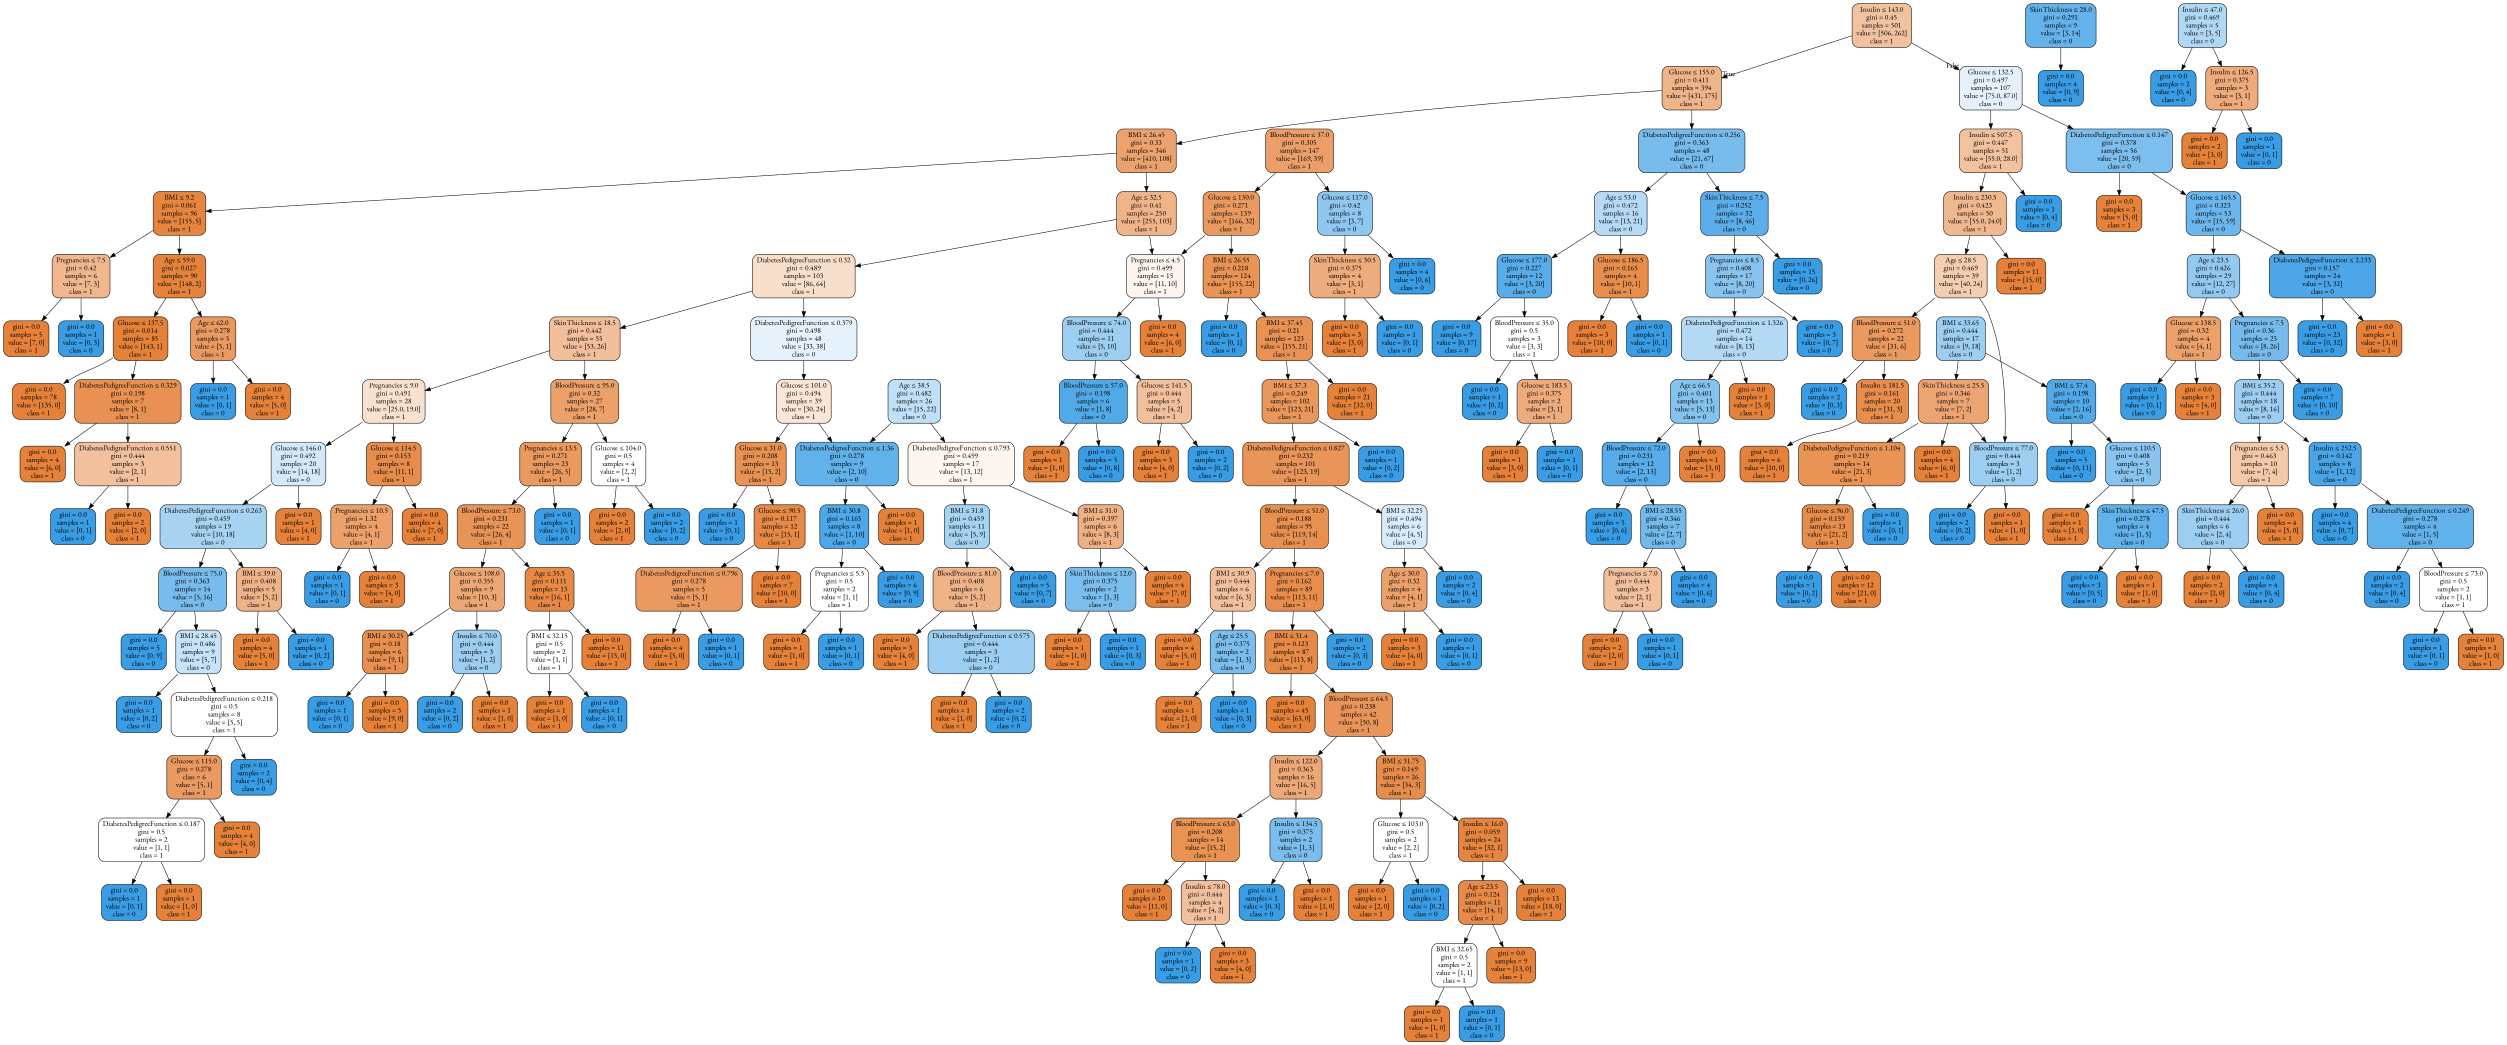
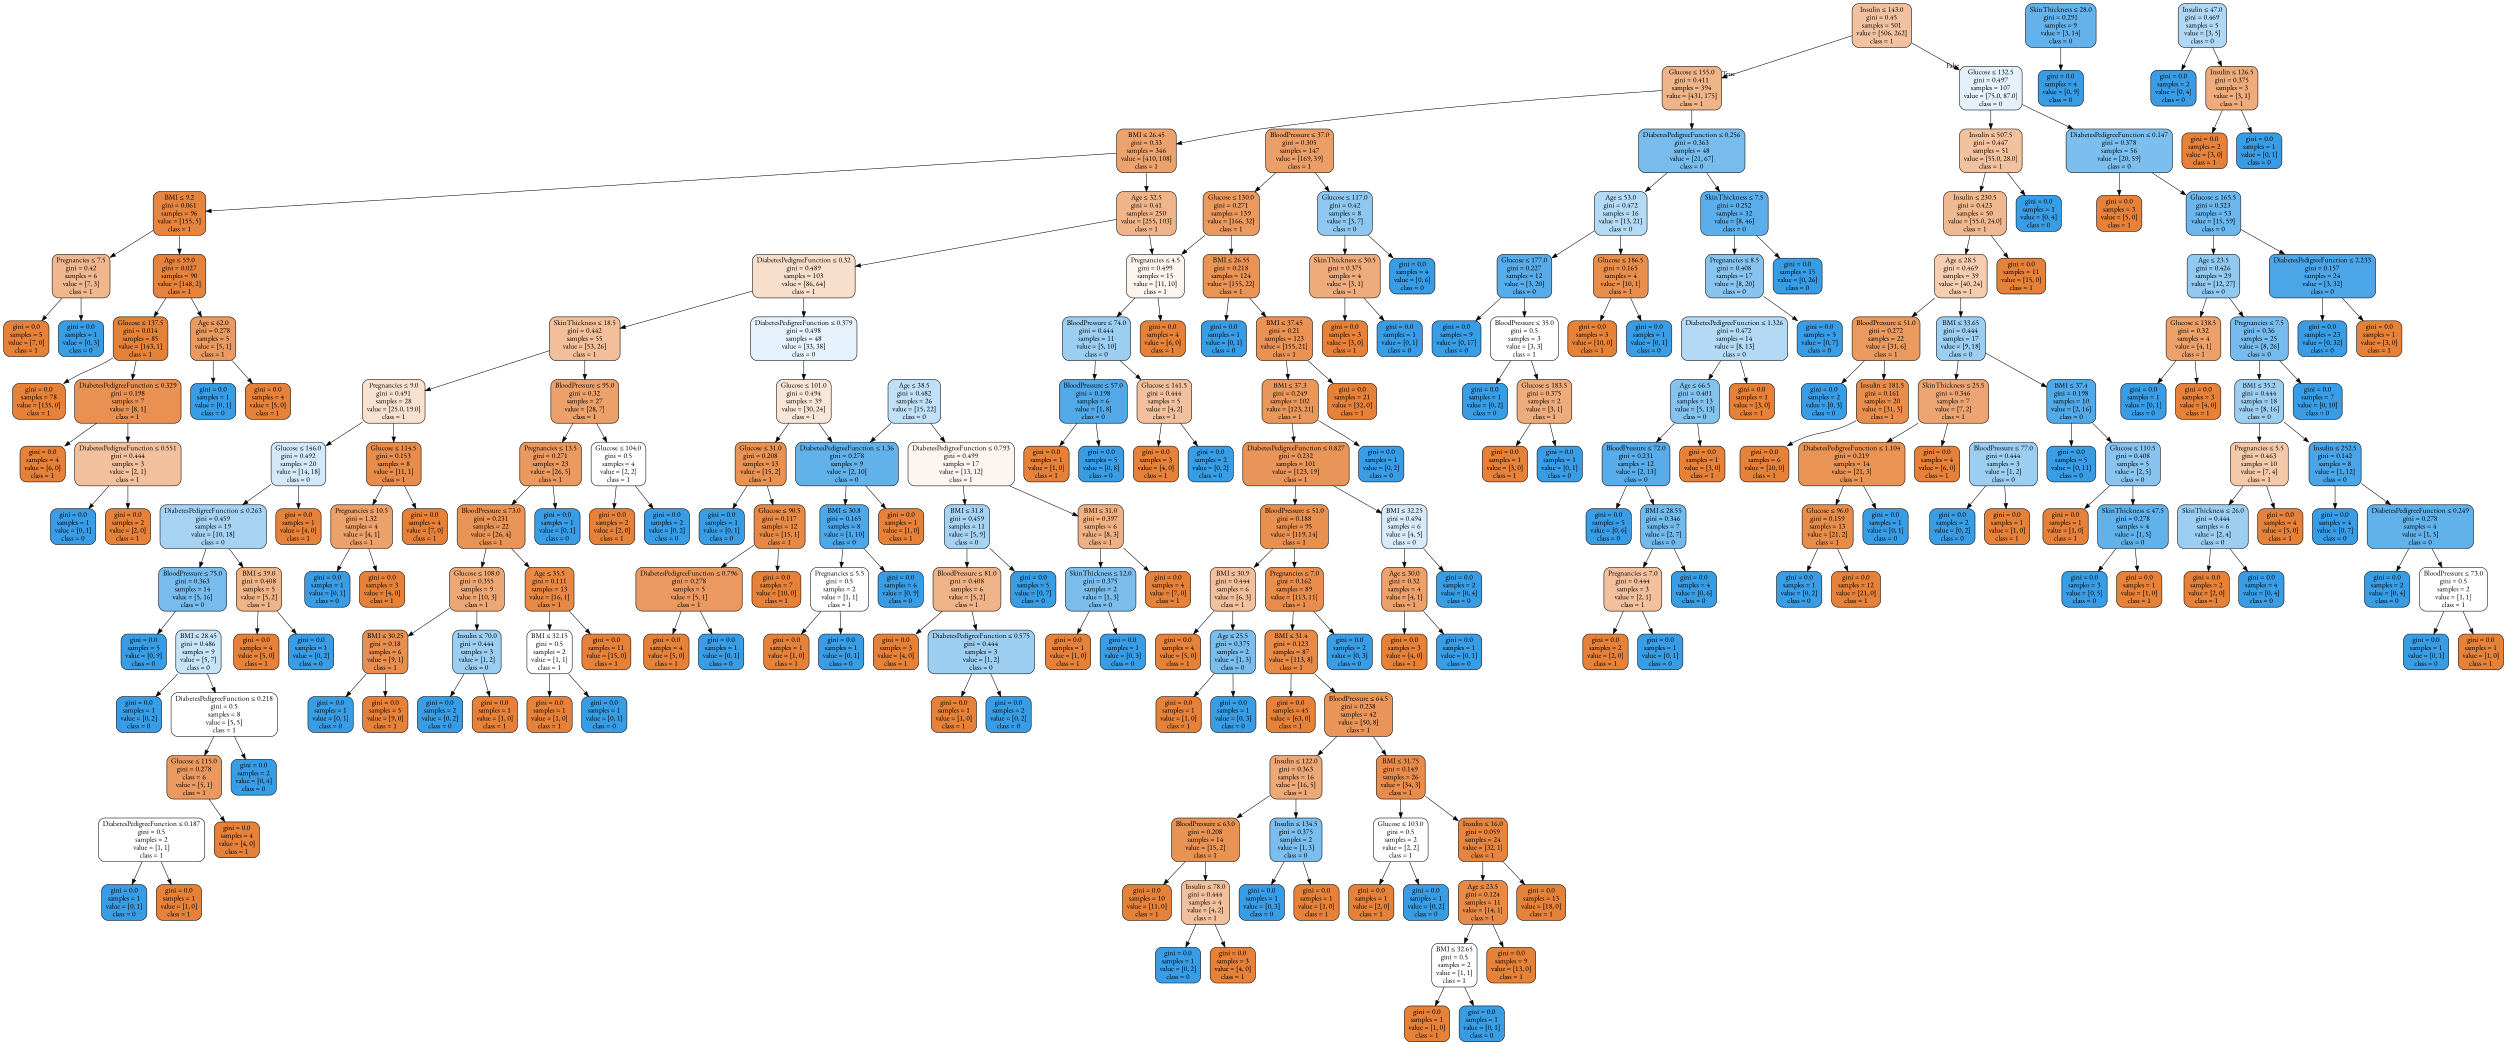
edge "Pregnancies ≤ 8.5" -> "DiabetesPedigreeFunction ≤ 1.326": removed
edge "Age ≤ 28.5" -> "BloodPressure ≤ 77.0": now "Age ≤ 28.5" -> "BMI ≤ 33.65"
edge "SkinThickness ≤ 25.5" -> "BloodPressure ≤ 77.0": removed
edge "BloodPressure ≤ 75.0" -> "BMI ≤ 28.45": removed
edge "Glucose ≤ 115.0" -> "DiabetesPedigreeFunction ≤ 0.187": removed
